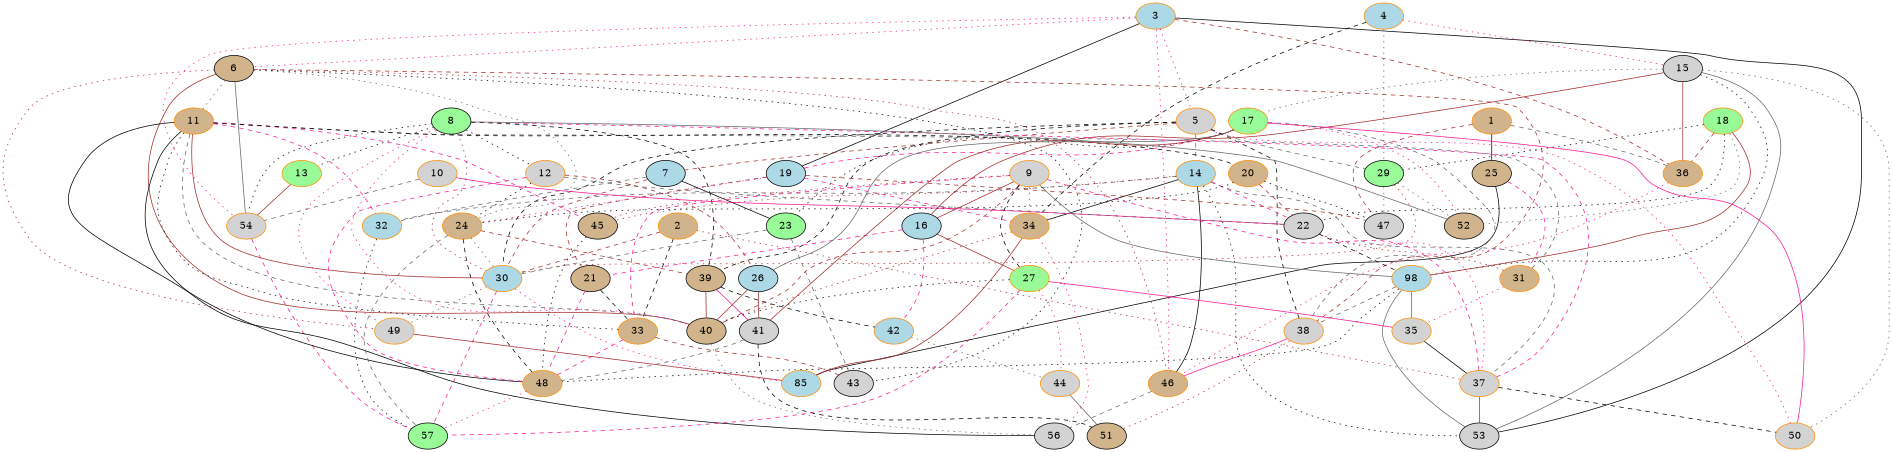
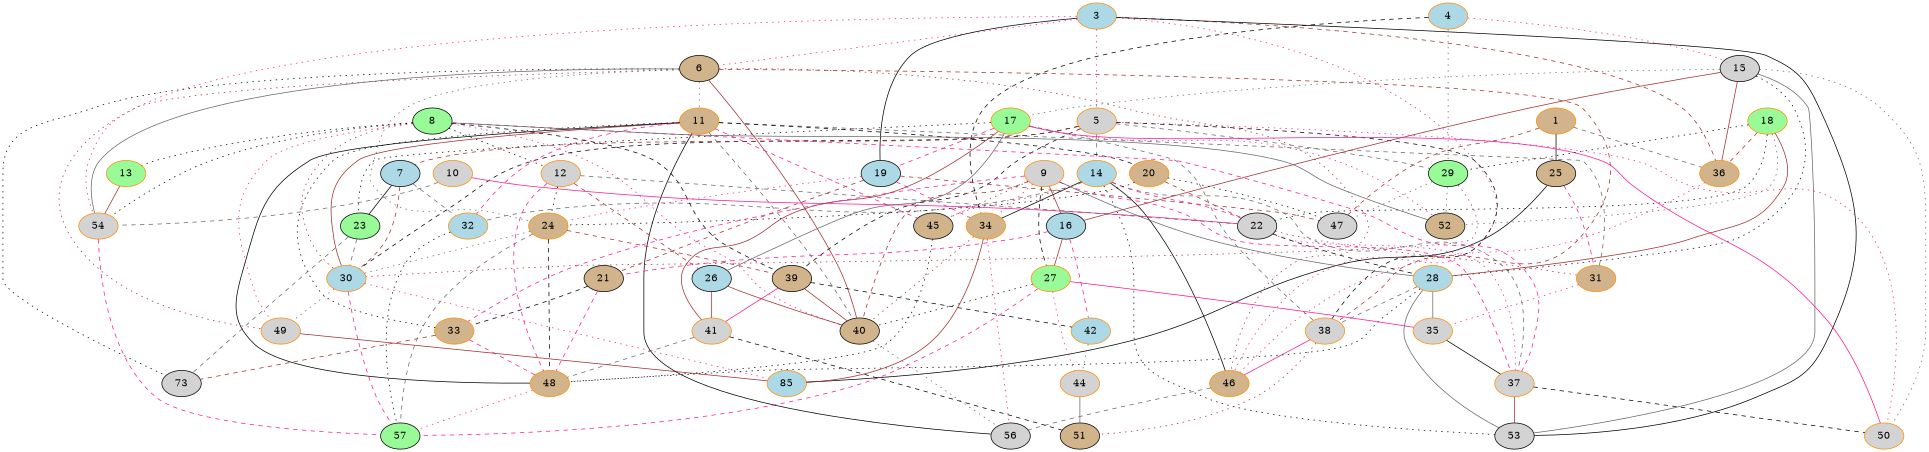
node "2": removed
node "98": label "98" -> "28"
node "41": color black -> darkorange
node "43": label "43" -> "73"
